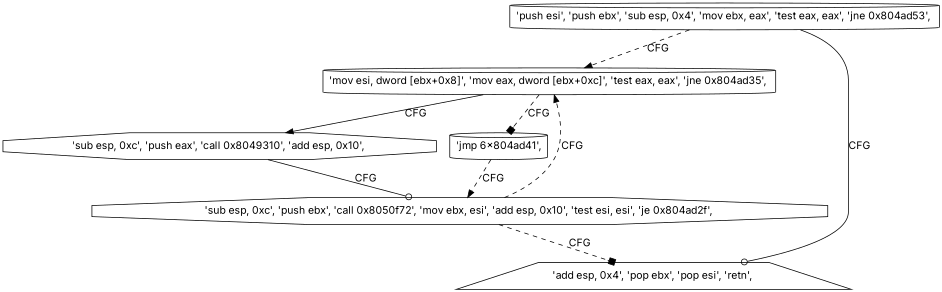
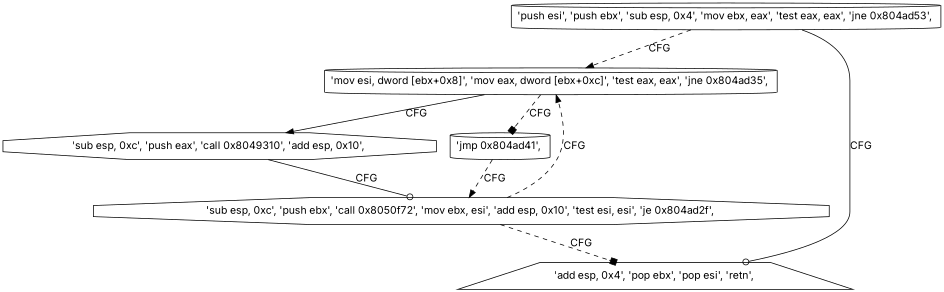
node "'jmp 6x804ad41',": label "'jmp 6x804ad41'," -> "'jmp 0x804ad41',"
